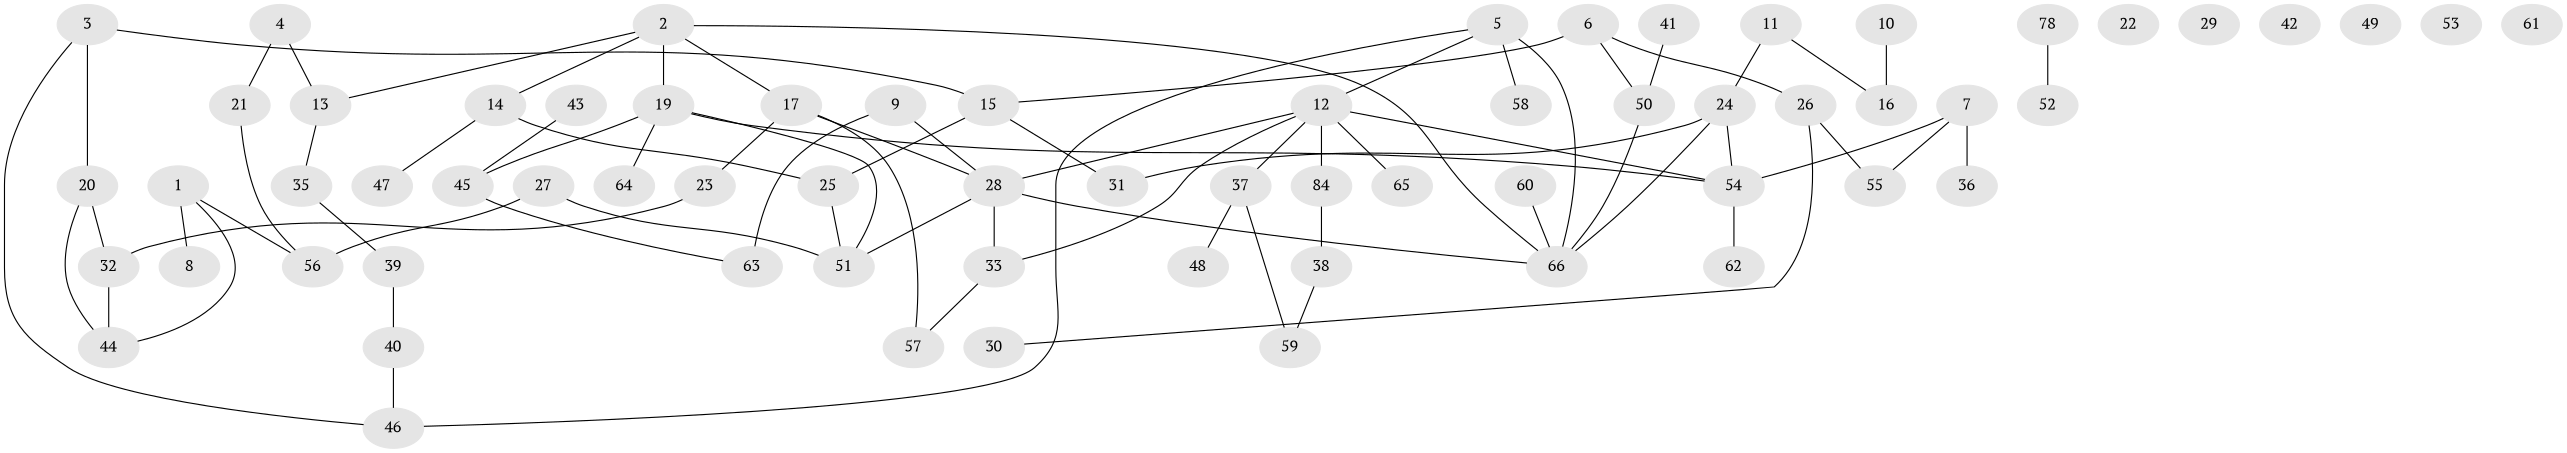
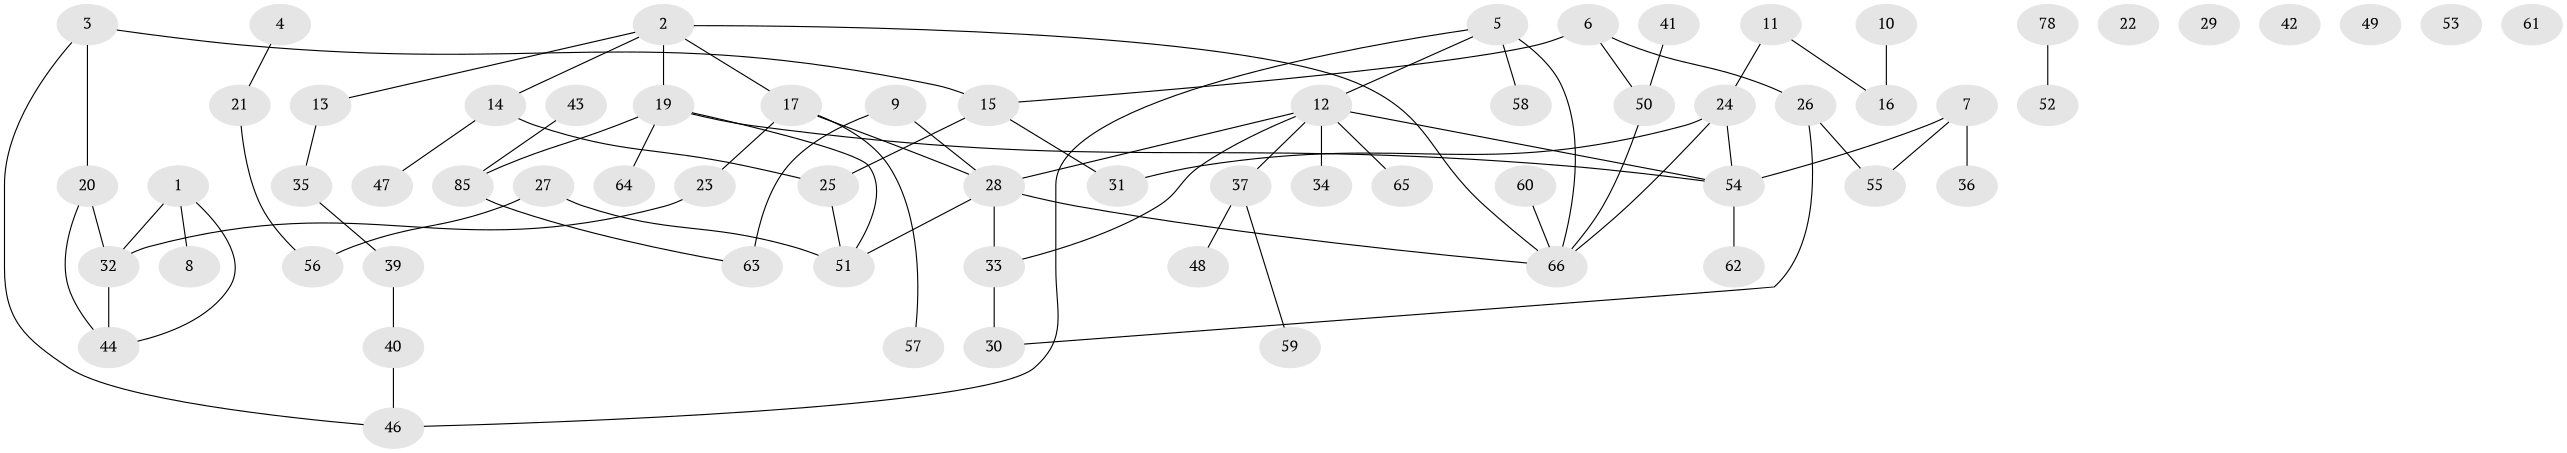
edge "4" -- "13": removed
node "45": label "45" -> "85"
node "84": label "84" -> "34"
edge "1" -- "56": now "1" -- "32"
node "38": removed
edge "33" -- "57": now "33" -- "30"
